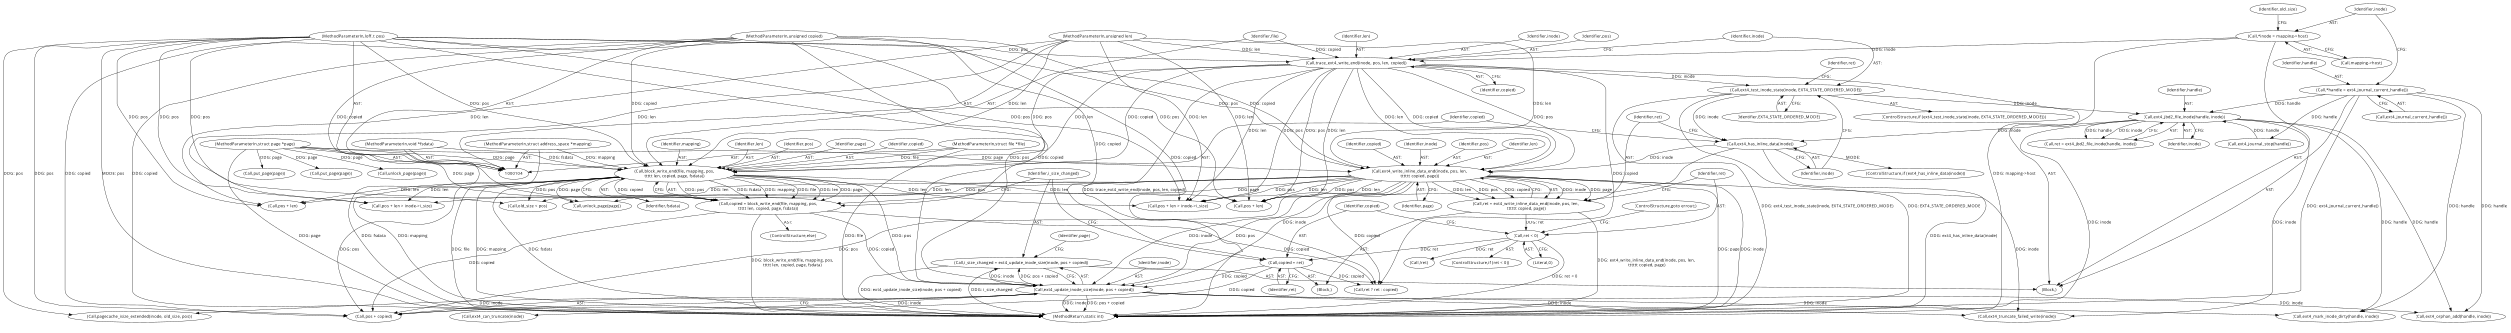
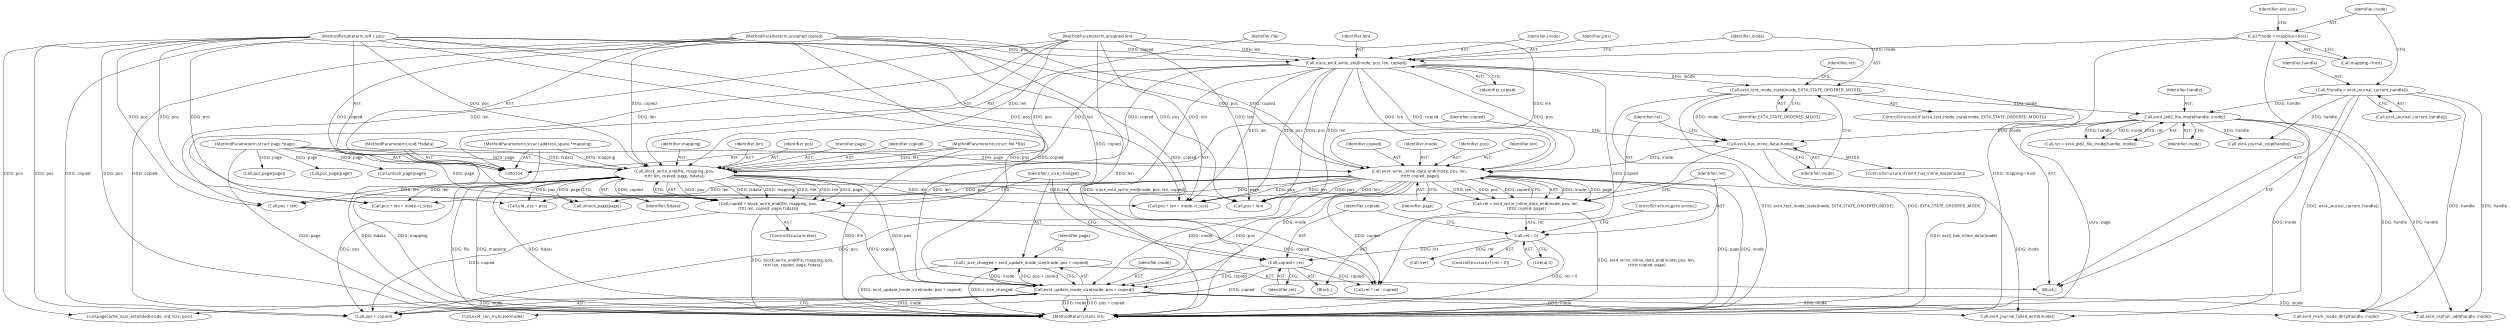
edge "(Identifier,file)" -> "(Call,trace_ext4_write_end(inode, pos, len, copied))": now "(MethodParameterIn,unsigned copied)" -> "(Call,trace_ext4_write_end(inode, pos, len, copied))"
edge "(Call,ext4_journal_stop(handle))" -> "(Call,ext4_jbd2_file_inode(handle, inode))": reversed
edge "(Call,ret = ext4_jbd2_file_inode(handle, inode))" -> "(Call,ext4_jbd2_file_inode(handle, inode))": label "CFG: " -> "DDG: ret"
edge "(MethodParameterIn,loff_t pos)" -> "(MethodReturn,static int)": label "MODE: pos" -> "DDG: pos"
edge "(MethodParameterIn,unsigned len)" -> "(MethodReturn,static int)": added, label "DDG: len"
edge "(Call,ext4_jbd2_file_inode(handle, inode))" -> "(MethodReturn,static int)": label "DDG: inode" -> "DDG: page"
node "(Call,ext4_truncate_failed_write(inode))": label "(Call,ext4_truncate_failed_write(inode))" -> "(Call,ext4_journal_failed_write(inode))"
